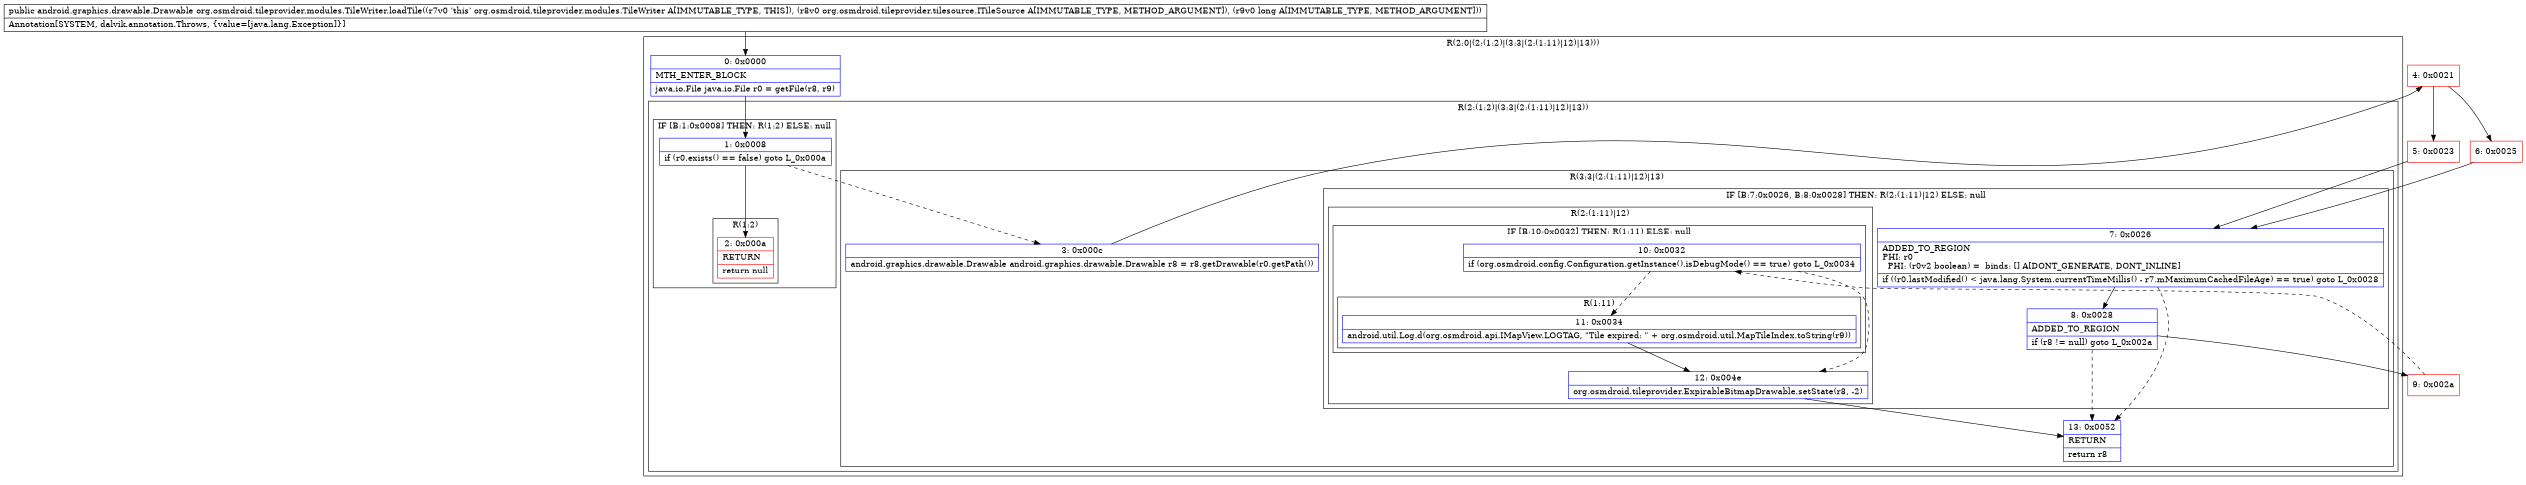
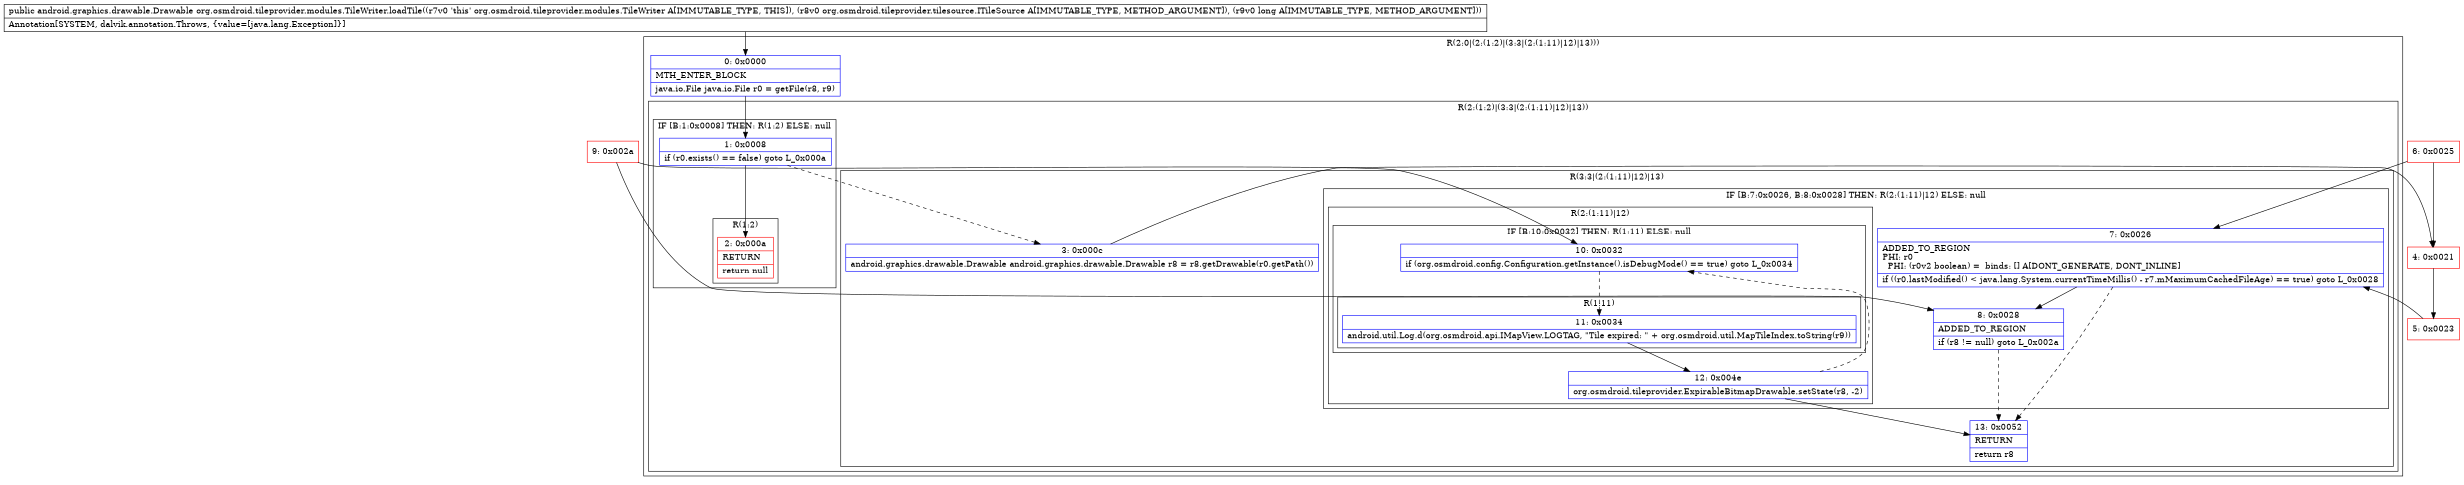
edge "4: 0x0021" -> "6: 0x0025": reversed
edge "9: 0x002a" -> "10: 0x0032": style dashed -> solid
edge "10: 0x0032" -> "12: 0x004e": reversed
edge "8: 0x0028" -> "9: 0x002a": reversed
